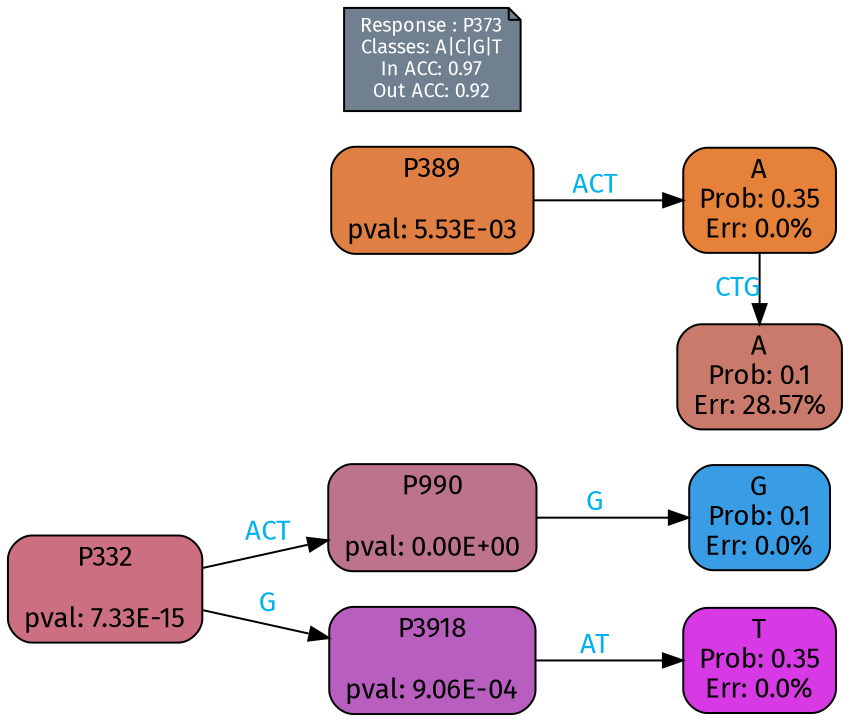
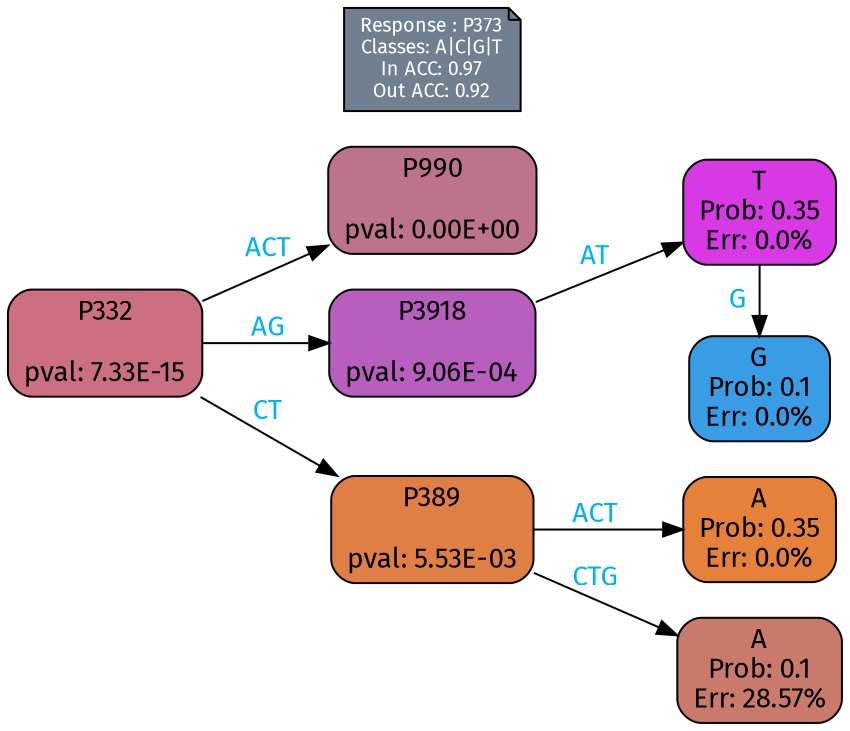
edge "A Prob: 0.35 Err: 0.0%" -> "A Prob: 0.1 Err: 28.57%": now "P389 pval: 5.53E-03" -> "A Prob: 0.1 Err: 28.57%"
edge "P332 pval: 7.33E-15" -> "P389 pval: 5.53E-03": added, label "CT"
edge "P990 pval: 0.00E+00" -> "G Prob: 0.1 Err: 0.0%": now "T Prob: 0.35 Err: 0.0%" -> "G Prob: 0.1 Err: 0.0%"
edge "P332 pval: 7.33E-15" -> "P3918 pval: 9.06E-04": label "G" -> "AG"
